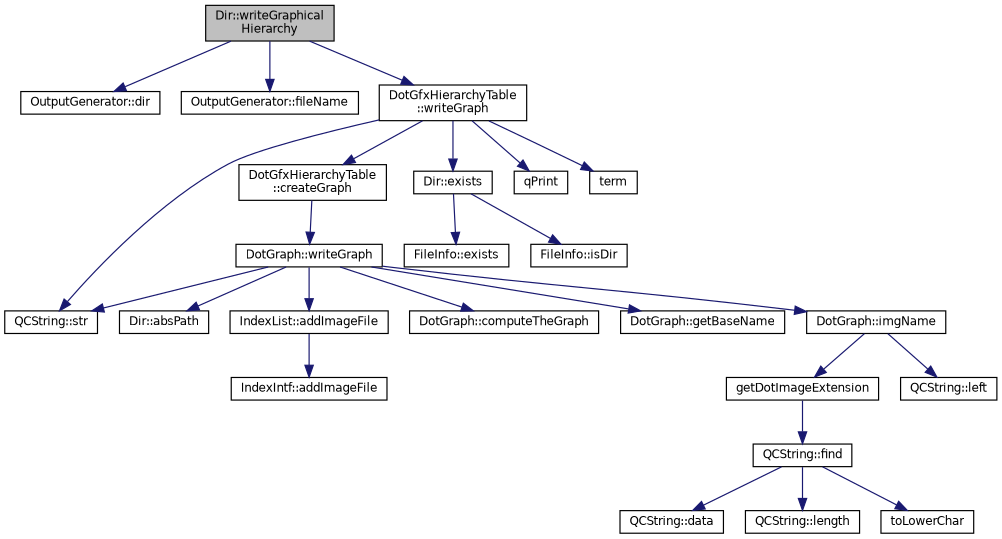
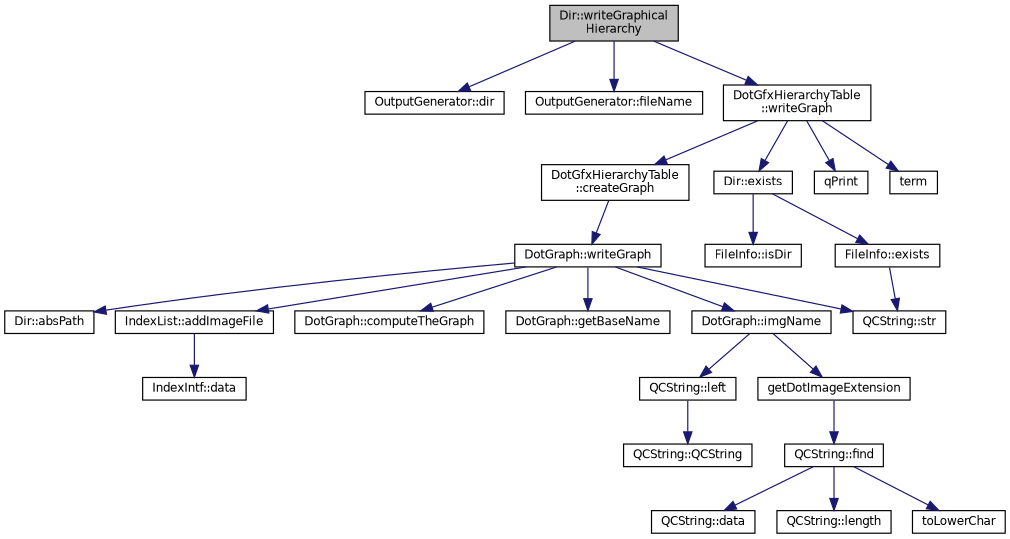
edge "DotGfxHierarchyTable ::writeGraph" -> "QCString::str": now "FileInfo::exists" -> "QCString::str"
node "IndexIntf::addImageFile": label "IndexIntf::addImageFile" -> "IndexIntf::data"
node "QCString::QCString": added
